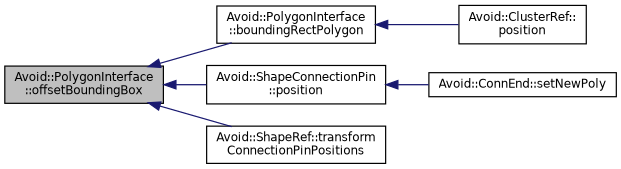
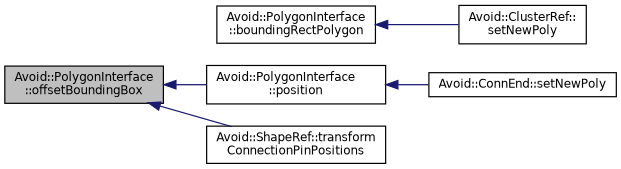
node "Avoid::ClusterRef:: position": label "Avoid::ClusterRef:: position" -> "Avoid::ClusterRef:: setNewPoly"
edge "Avoid::PolygonInterface ::boundingRectPolygon" -> "Avoid::PolygonInterface ::offsetBoundingBox": removed
node "Avoid::ShapeConnectionPin ::position": label "Avoid::ShapeConnectionPin ::position" -> "Avoid::PolygonInterface ::position"
